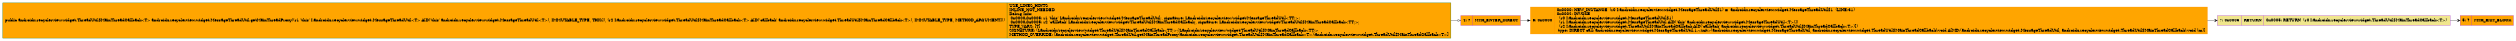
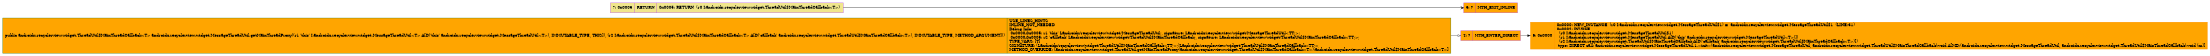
edge "6: 0x0000" -> "7: 0x0005": removed
node "5: ?": text "MTH_EXIT_BLOCK" -> "MTH_EXIT_INLINE"
